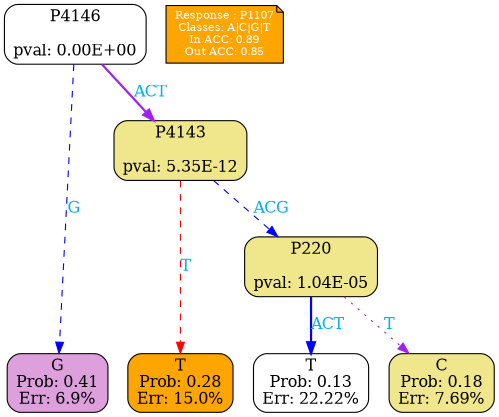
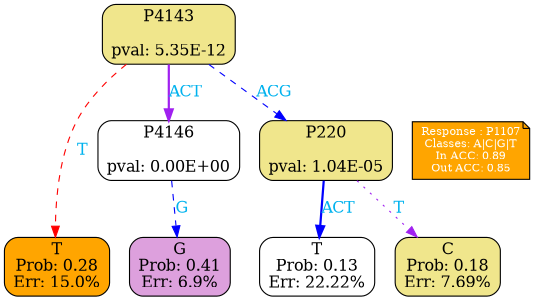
edge "P4146 pval: 0.00E+00" -> "P4143 pval: 5.35E-12": reversed
